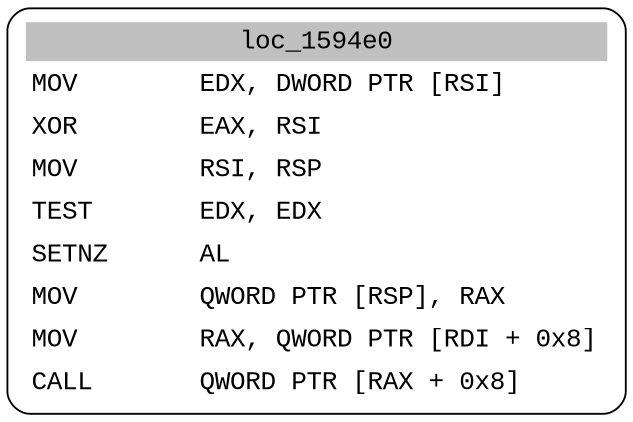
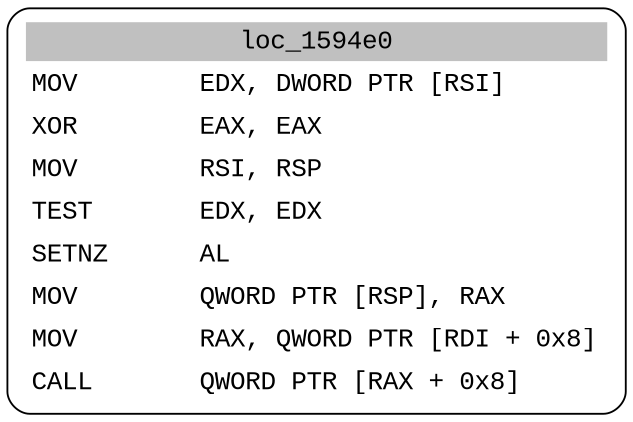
node "loc_1594e0": text "XOR        EAX, RSI" -> "XOR        EAX, EAX"
